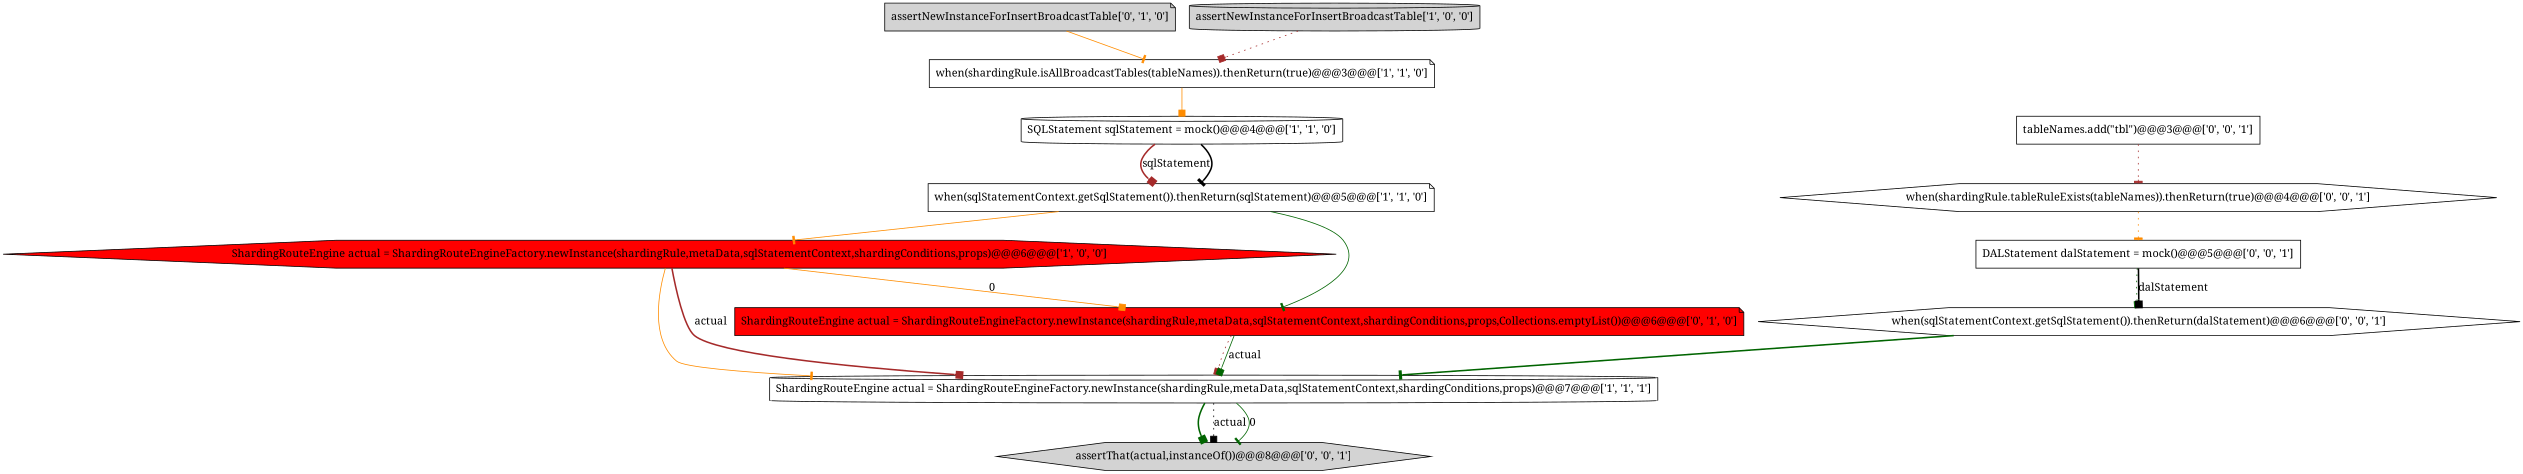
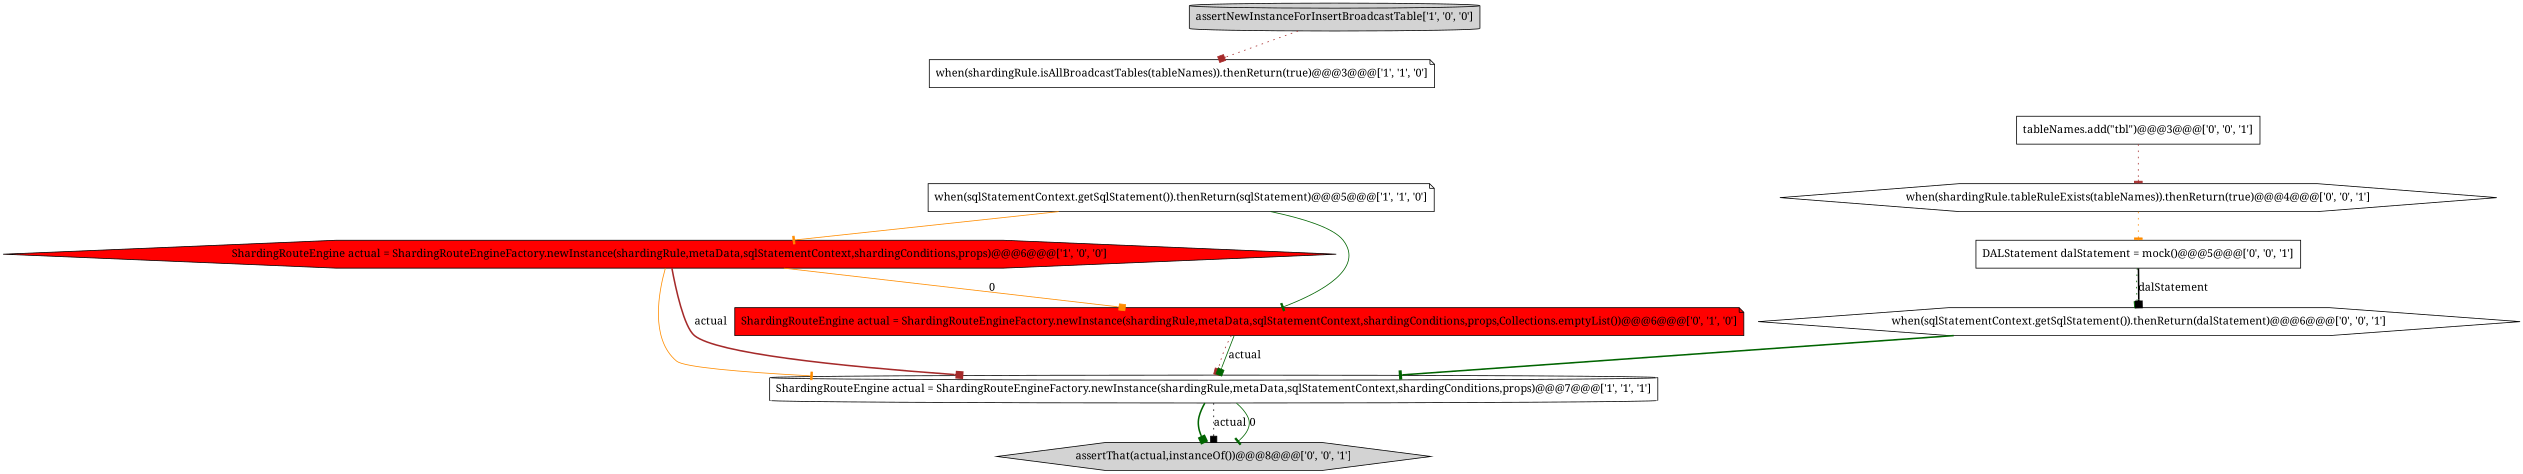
node "assertNewInstanceForInsertBroadcastTable['0', '1', '0']": removed
node "SQLStatement sqlStatement = mock()@@@4@@@['1', '1', '0']": removed
